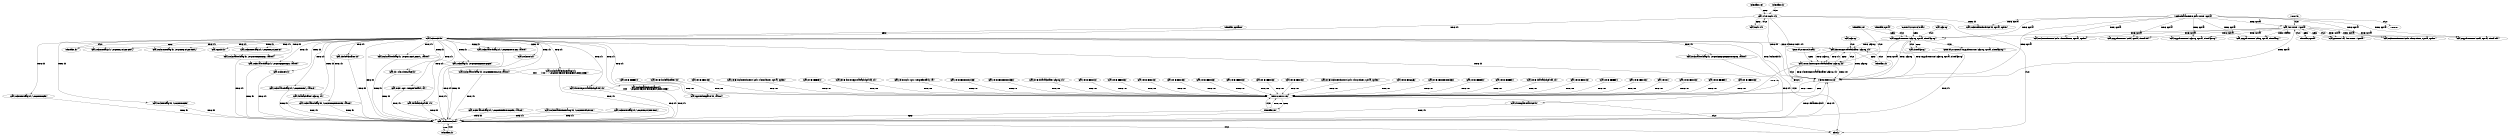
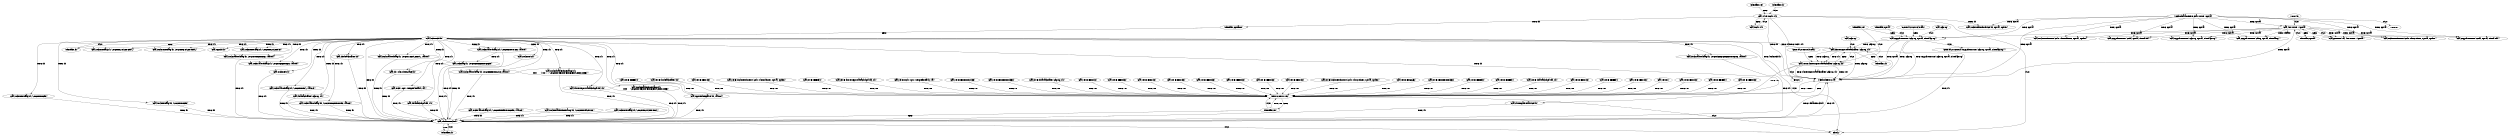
edge "(Call,*sk = sock->sk)" -> "(Call,lock_sock(sk))": now "(Call,*sk = sock->sk)" -> "(Identifier,optname)"
edge "(Call,lock_sock(sk))" -> "(Call,sock_flag(sk, SOCK_FILTER_LOCKED))": now "(Call,sock_valbool_flag(sk, SOCK_RXQ_OVFL, valbool))" -> "(Call,sock_flag(sk, SOCK_FILTER_LOCKED))"
node "(Call,sizeof(fprog))": removed
node "(MethodReturn,int)": label "(MethodReturn,int)" -> "(MethodReturn,val)"
edge "(Call,sock_valbool_flag(sk, SOCK_KEEPOPEN, valbool))" -> "(Call,release_sock(sk))": now "(Call,tcp_set_keepalive(sk, valbool))" -> "(Call,release_sock(sk))"
